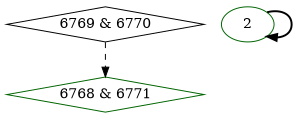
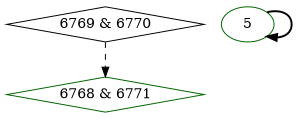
node "2": label "2" -> "5"
